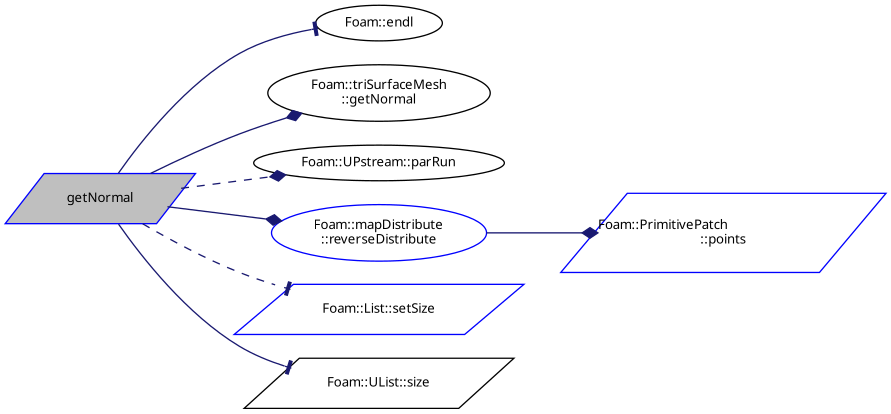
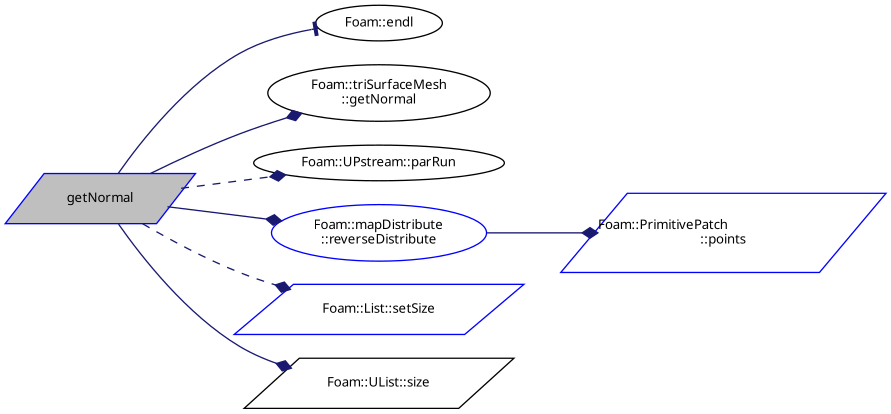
edge "getNormal" -> "Foam::List::setSize": arrowhead tee -> diamond
edge "getNormal" -> "Foam::UList::size": arrowhead tee -> diamond
